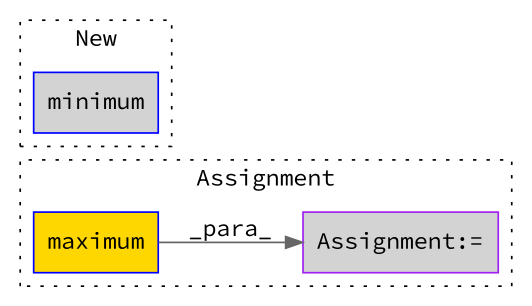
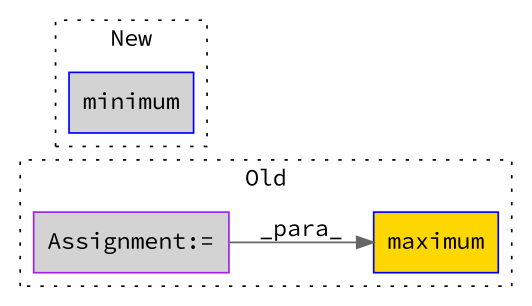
cluster "Assignment": label "Assignment" -> "Old"
edge "maximum" -> "Assignment:=": reversed
